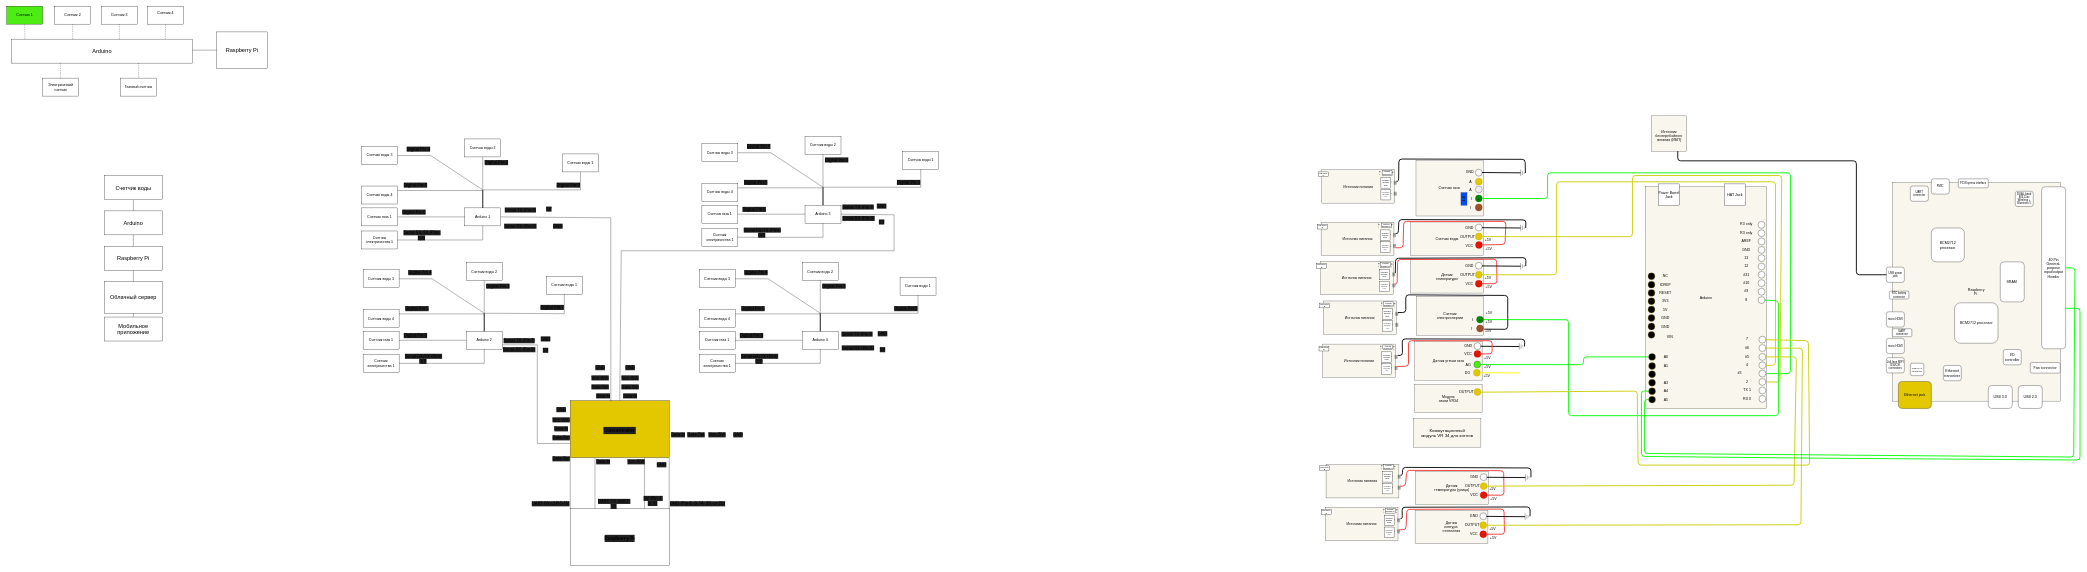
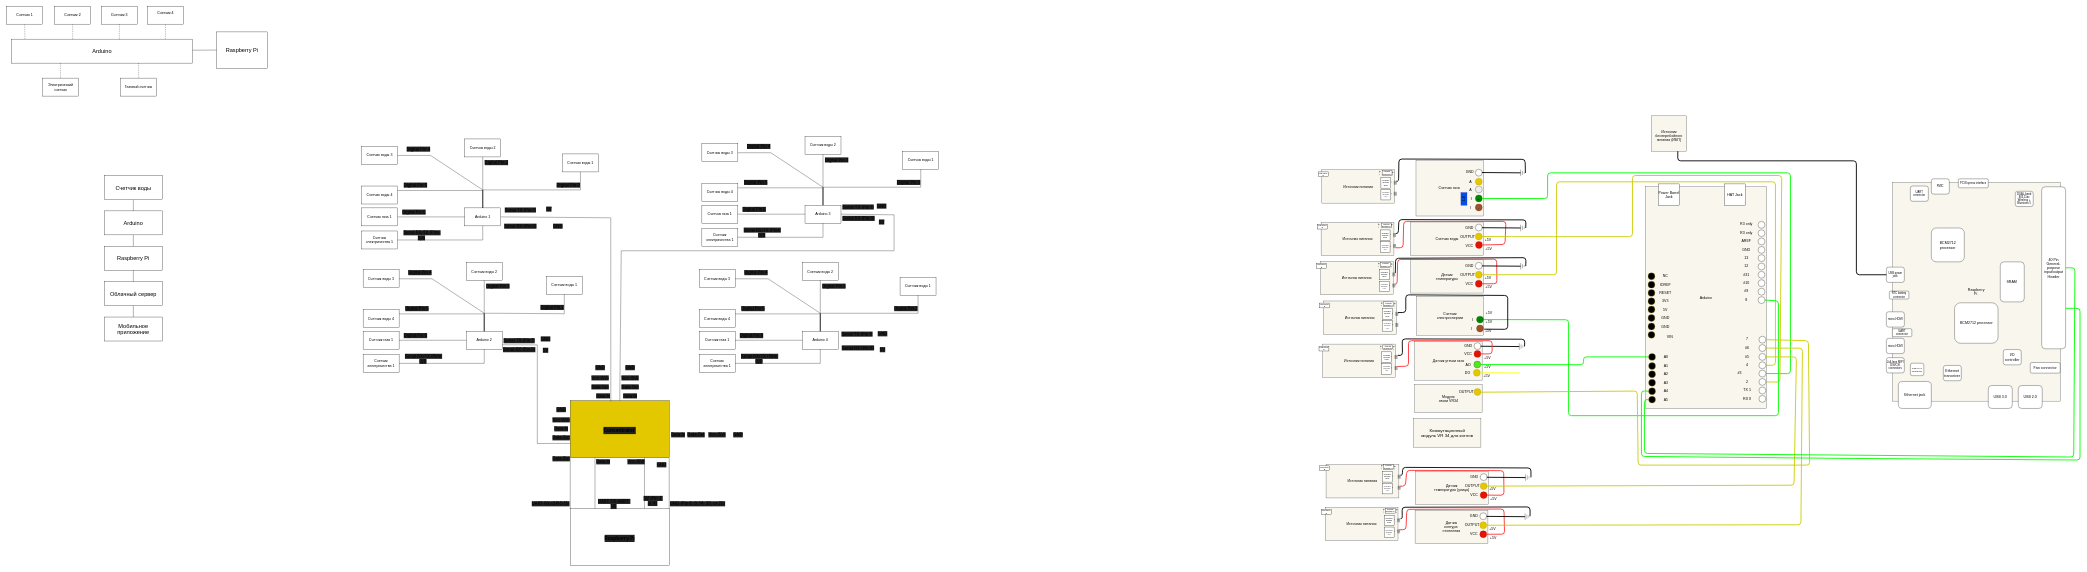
node "Счетчик 1": fillcolor #4dec13 -> #ffffff
node "Облачный сервер": size 58x32 -> 58x24
node "A2": added
node "Ethernet jack": fillcolor #e3c800 -> #ffffff
